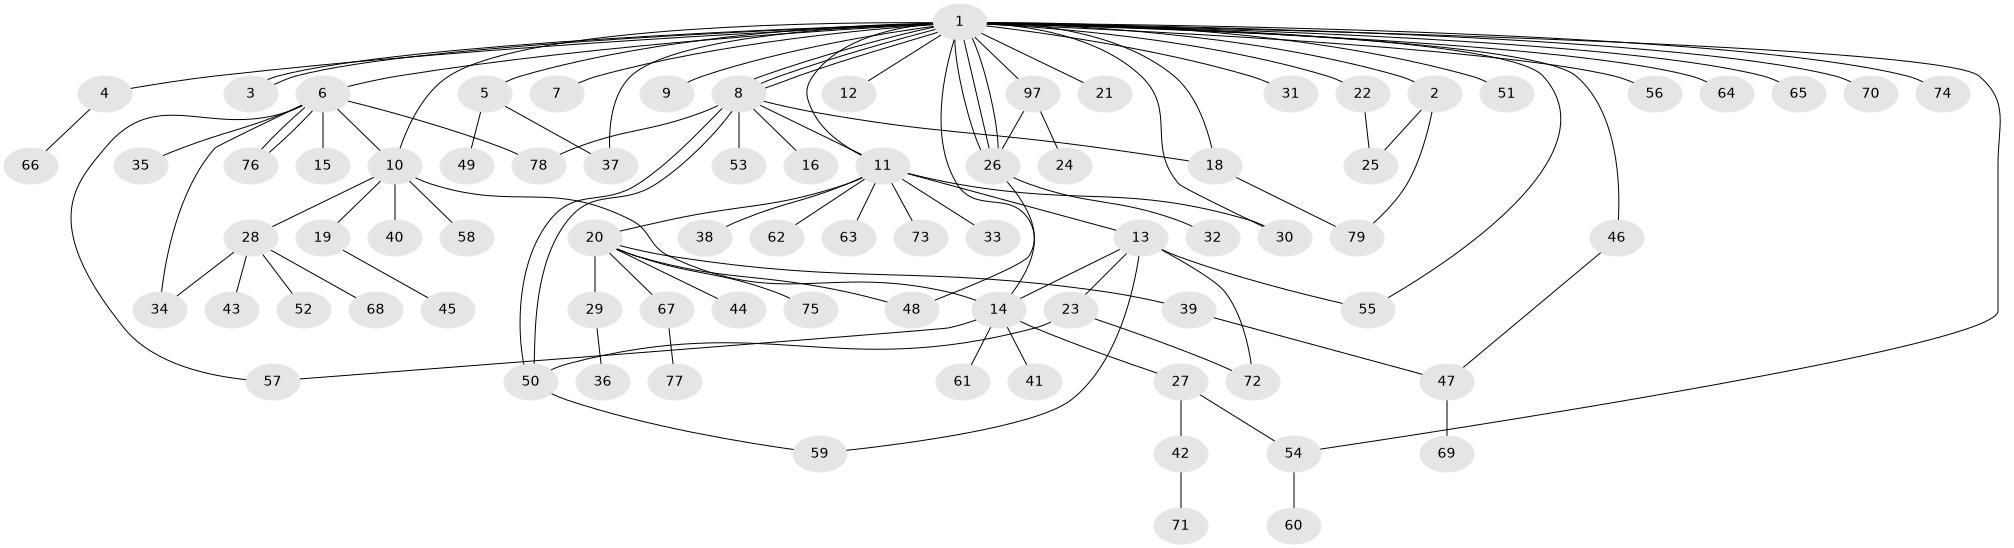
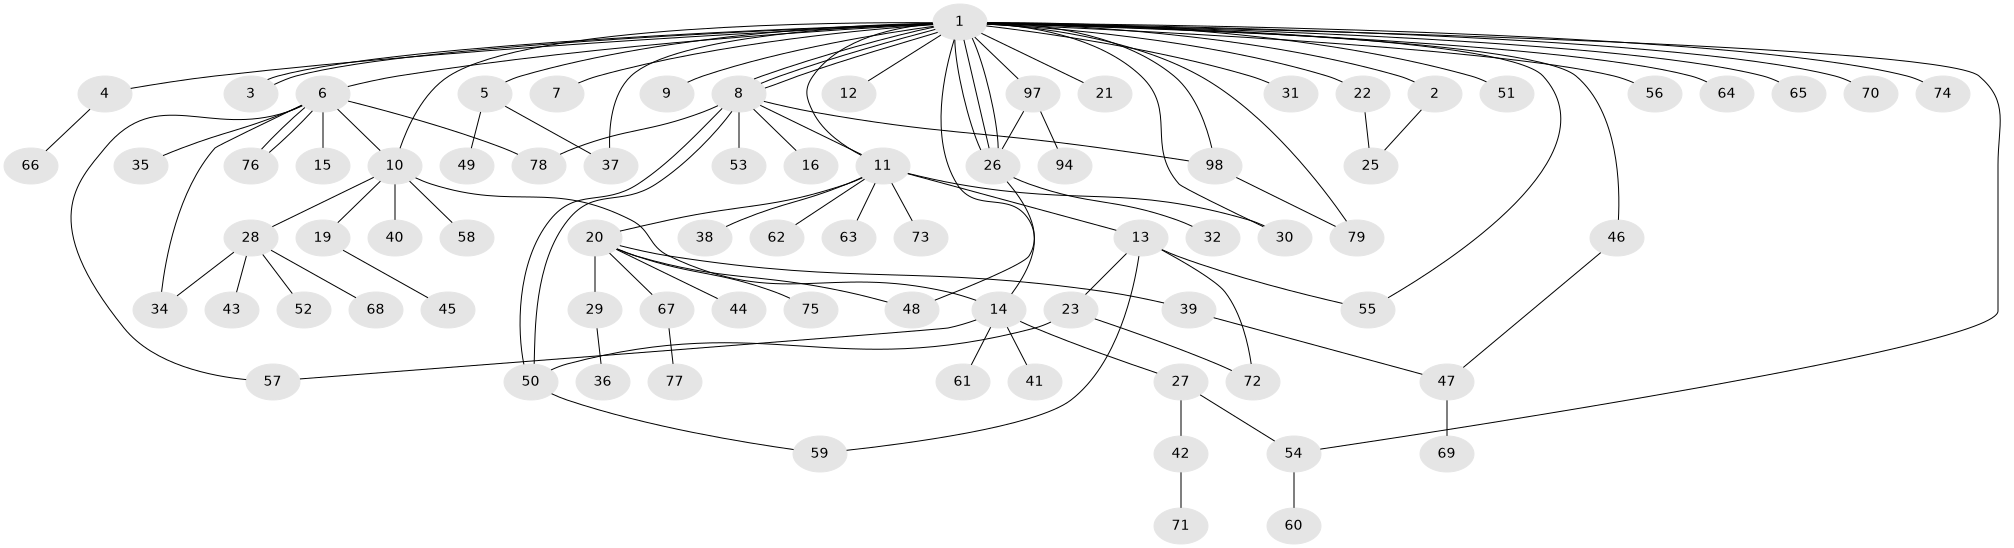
node "24": label "24" -> "94"
node "18": label "18" -> "98"
edge "2" -- "79": now "1" -- "79"
node "33": removed
edge "13" -- "14": removed
